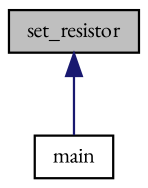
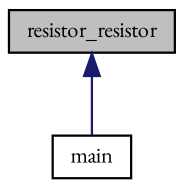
node "set_resistor": label "set_resistor" -> "resistor_resistor"
